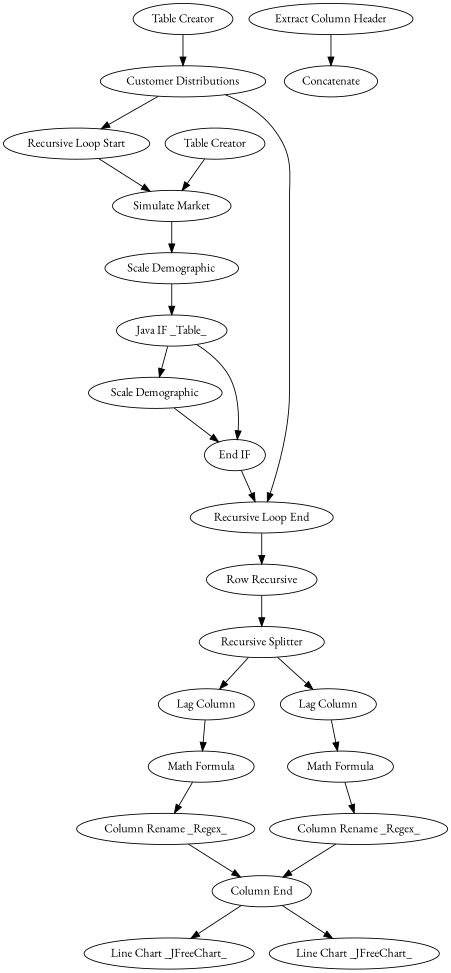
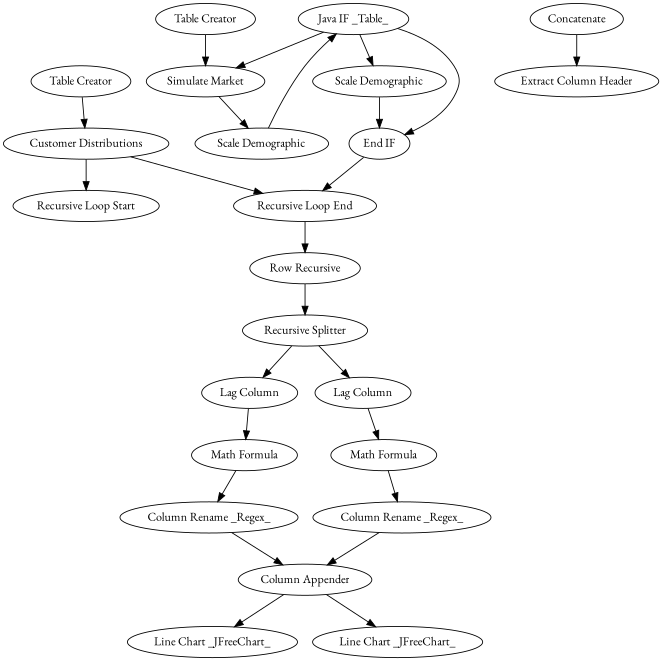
edge "Extract Column Header" -> "Concatenate": reversed
edge "Recursive Loop Start" -> "Simulate Market": now "Java IF _Table_" -> "Simulate Market"
node "Column End": label "Column End" -> "Column Appender"
